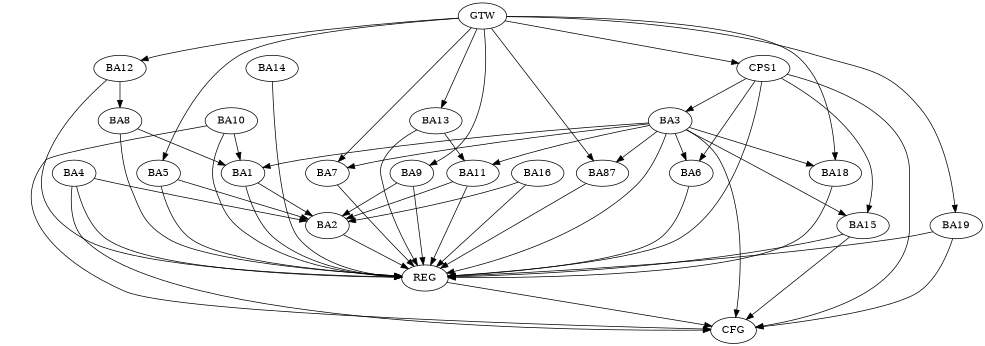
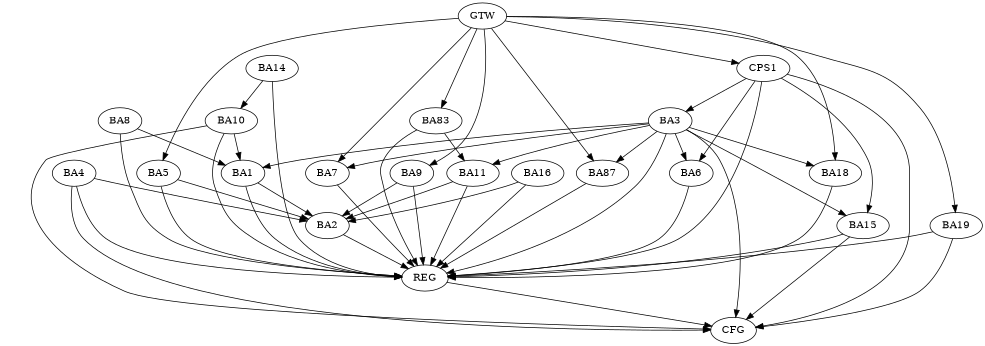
node "BA12": removed
edge "BA14" -> "BA10": added
node "BA13": label "BA13" -> "BA83"
